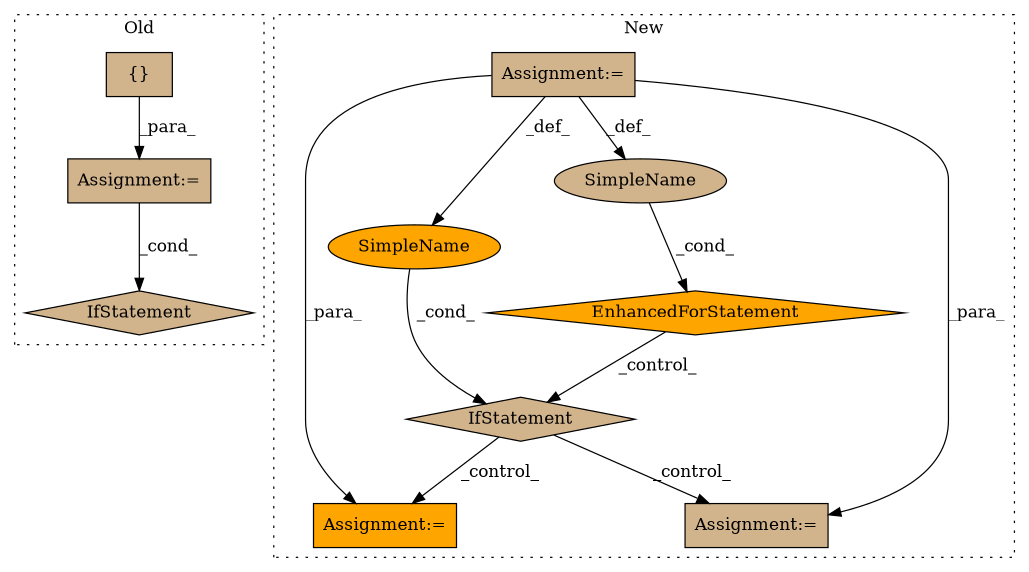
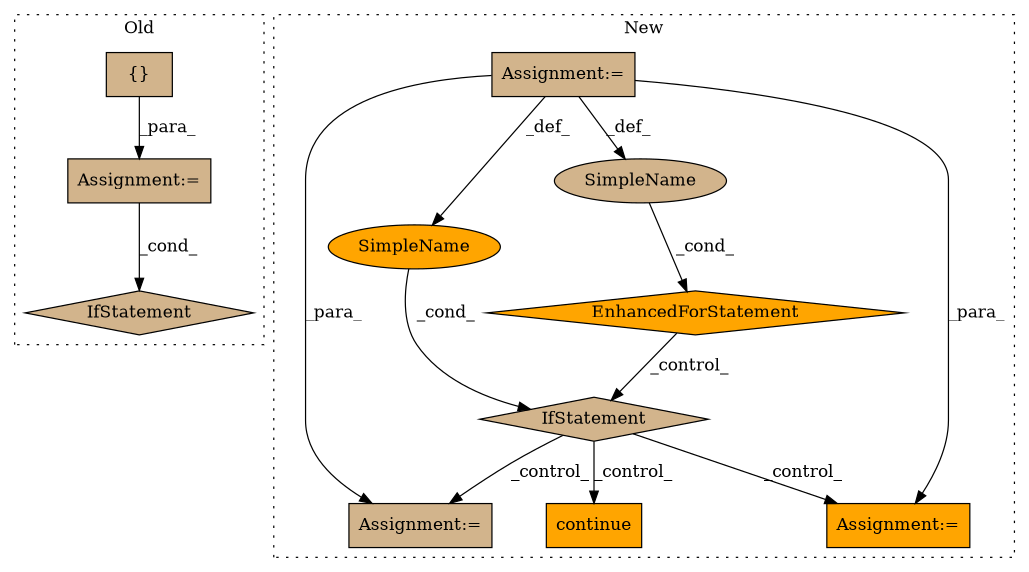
node "continue": added
